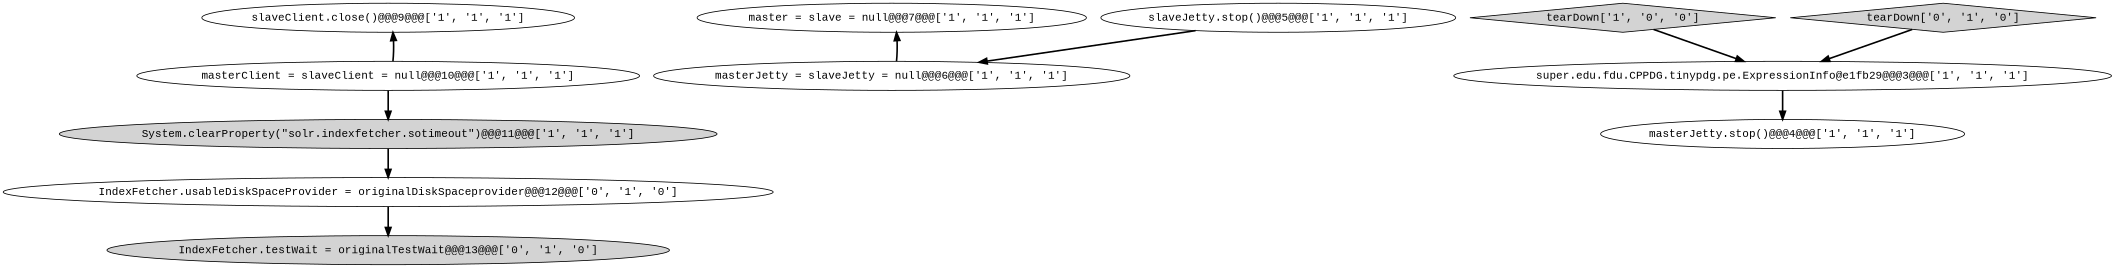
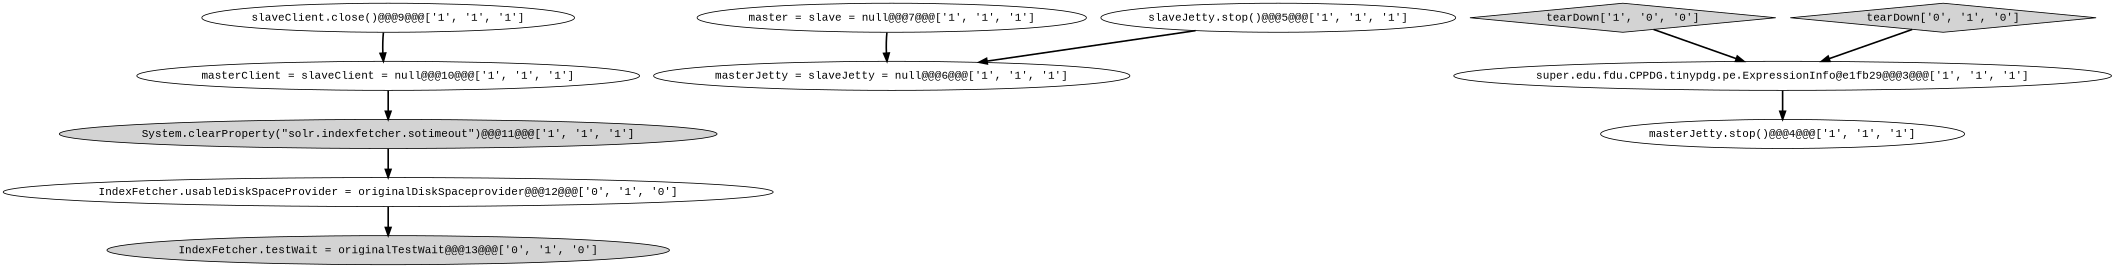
edge "masterClient = slaveClient = null@@@10@@@['1', '1', '1']" -> "slaveClient.close()@@@9@@@['1', '1', '1']": reversed
edge "masterJetty = slaveJetty = null@@@6@@@['1', '1', '1']" -> "master = slave = null@@@7@@@['1', '1', '1']": reversed
